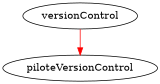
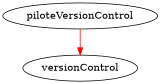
edge "versionControl" -> "piloteVersionControl": reversed
